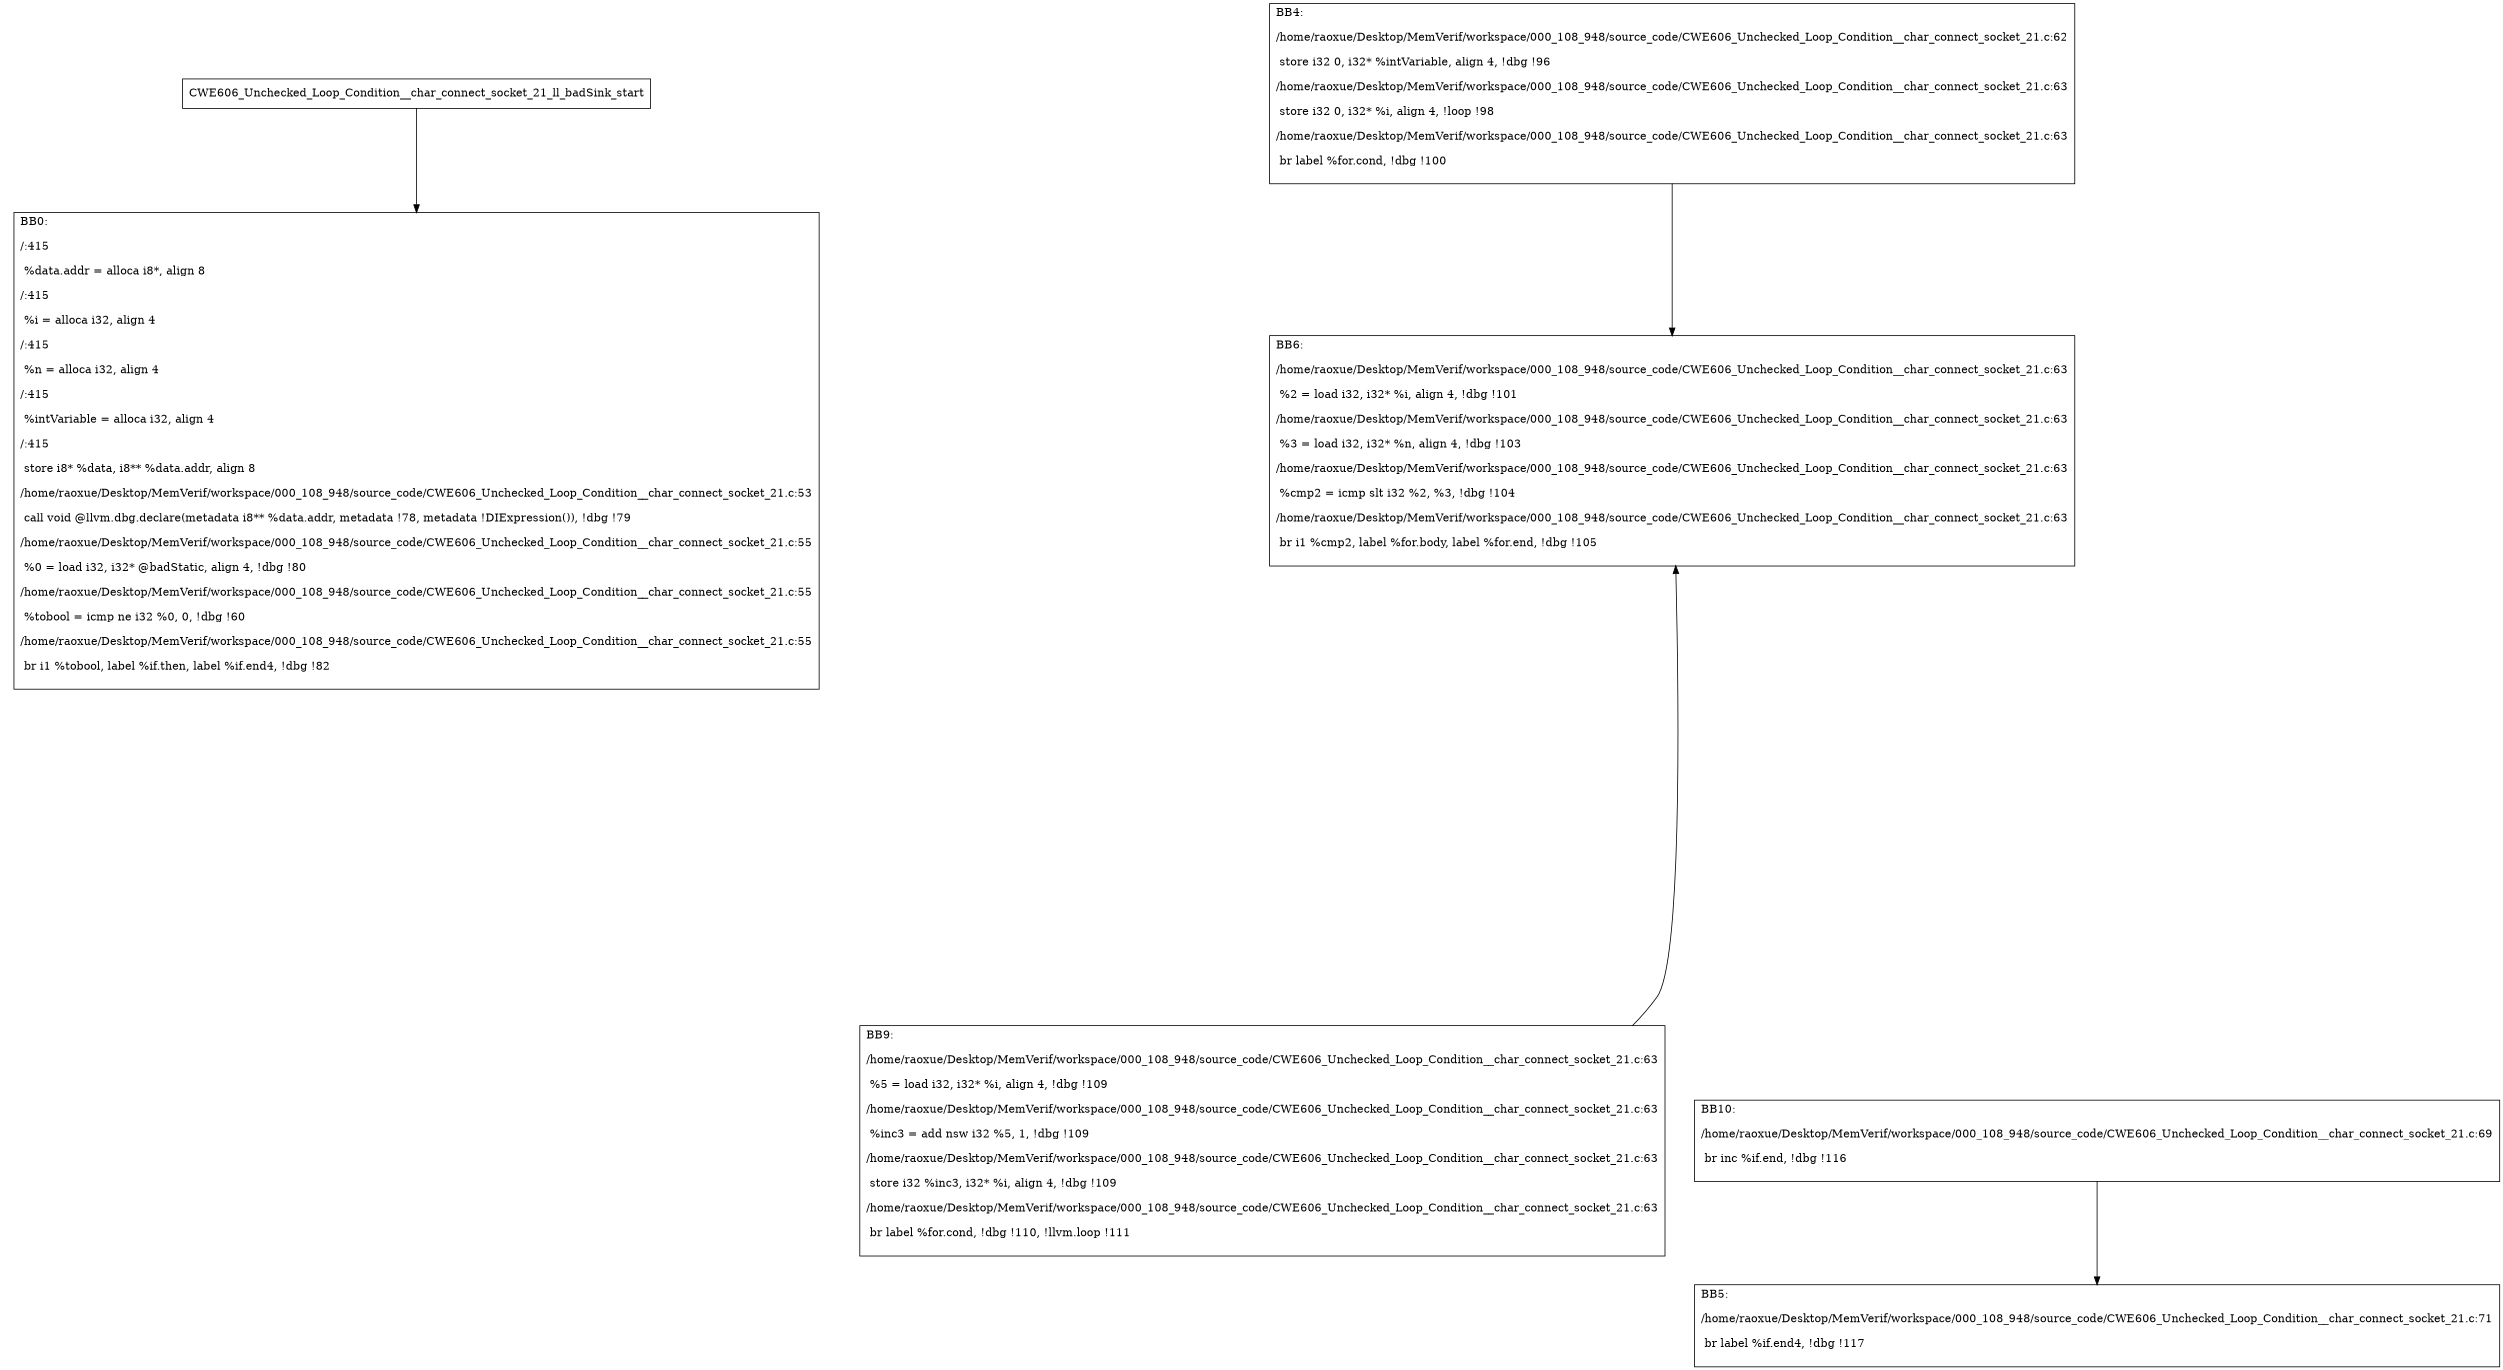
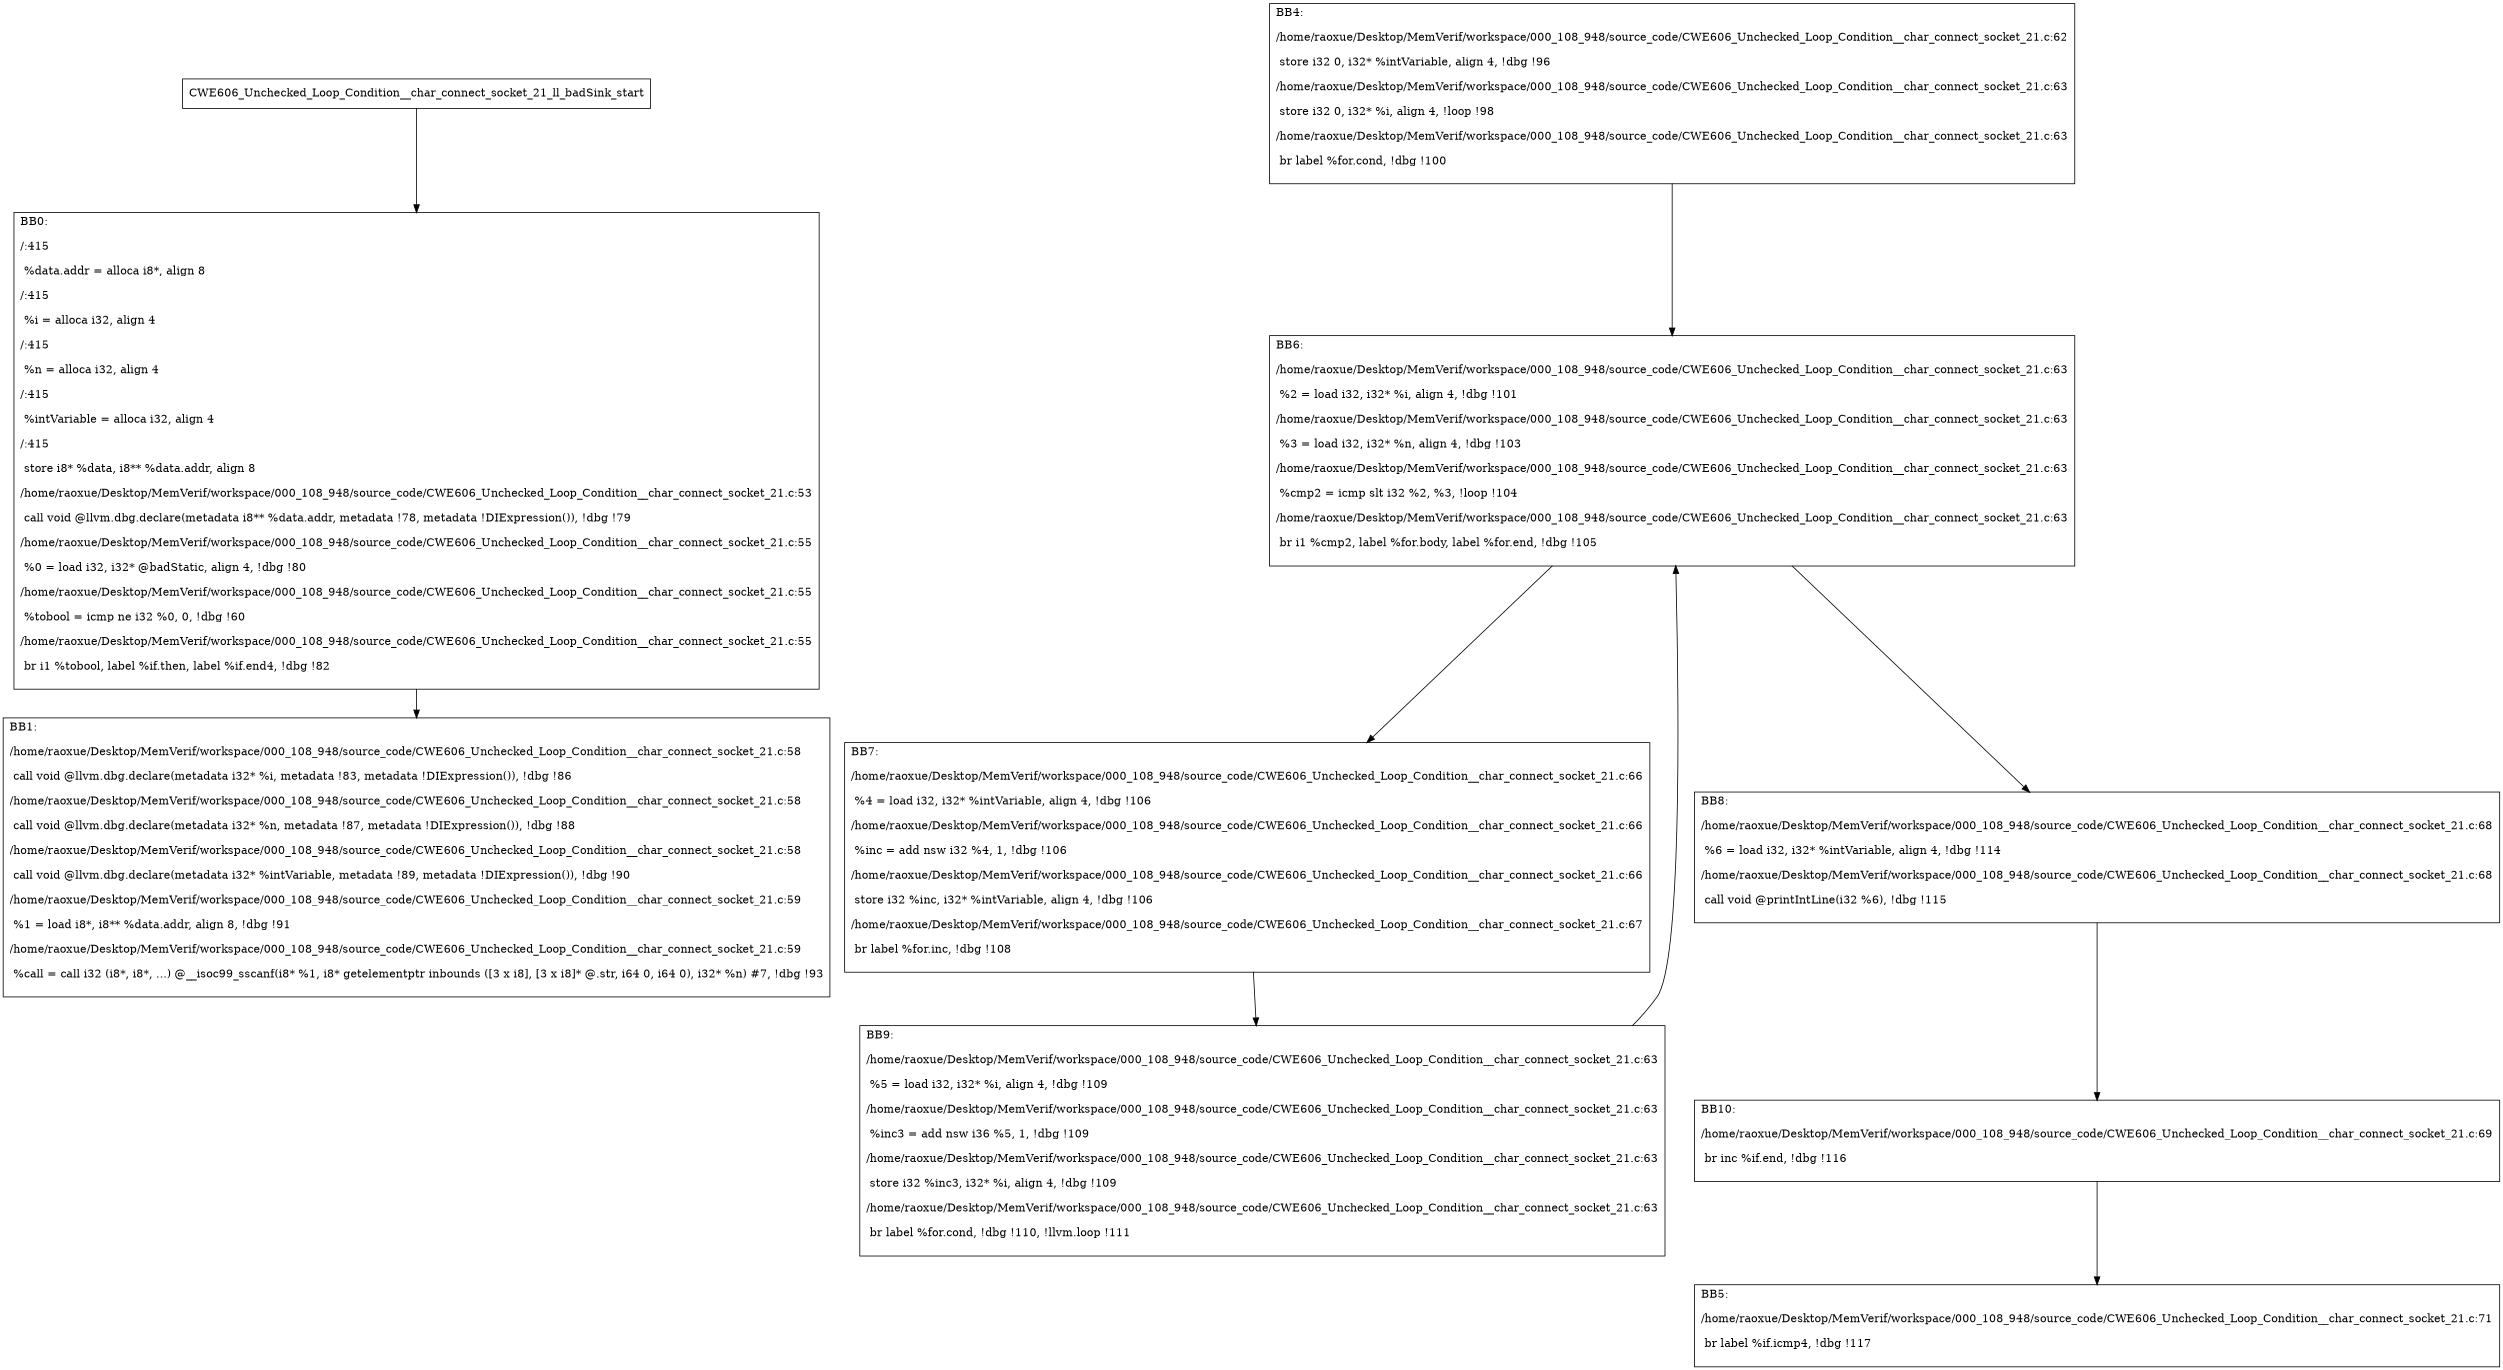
node "BB6:": text "%cmp2 = icmp slt i32 %2, %3, !dbg !104" -> "%cmp2 = icmp slt i32 %2, %3, !loop !104"
node "BB1:": added
node "BB7:": added
node "BB8:": added
node "BB9:": text "%inc3 = add nsw i32 %5, 1, !dbg !109" -> "%inc3 = add nsw i36 %5, 1, !dbg !109"
node "BB5:": text "br label %if.end4, !dbg !117" -> "br label %if.icmp4, !dbg !117"
